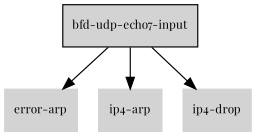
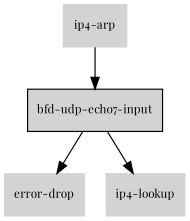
edge "bfd-udp-echo7-input" -> "ip4-arp": reversed
node "error-arp": label "error-arp" -> "error-drop"
node "ip4-drop": label "ip4-drop" -> "ip4-lookup"
